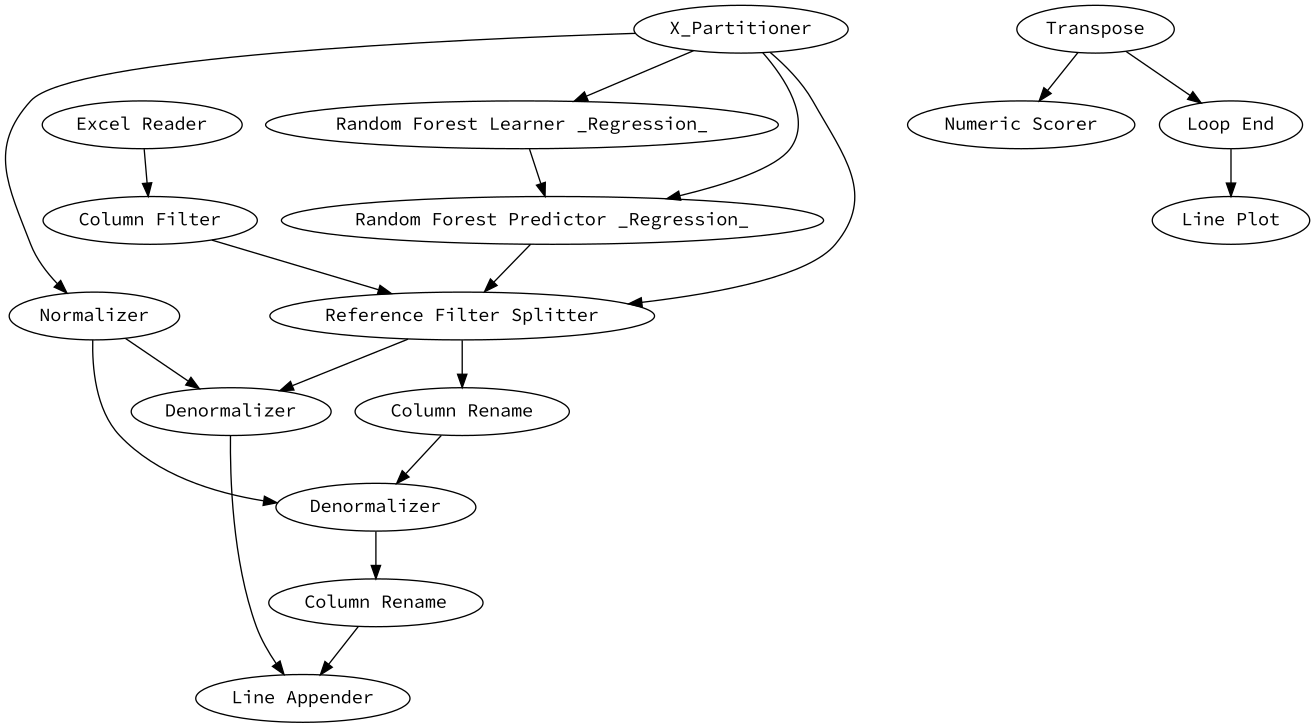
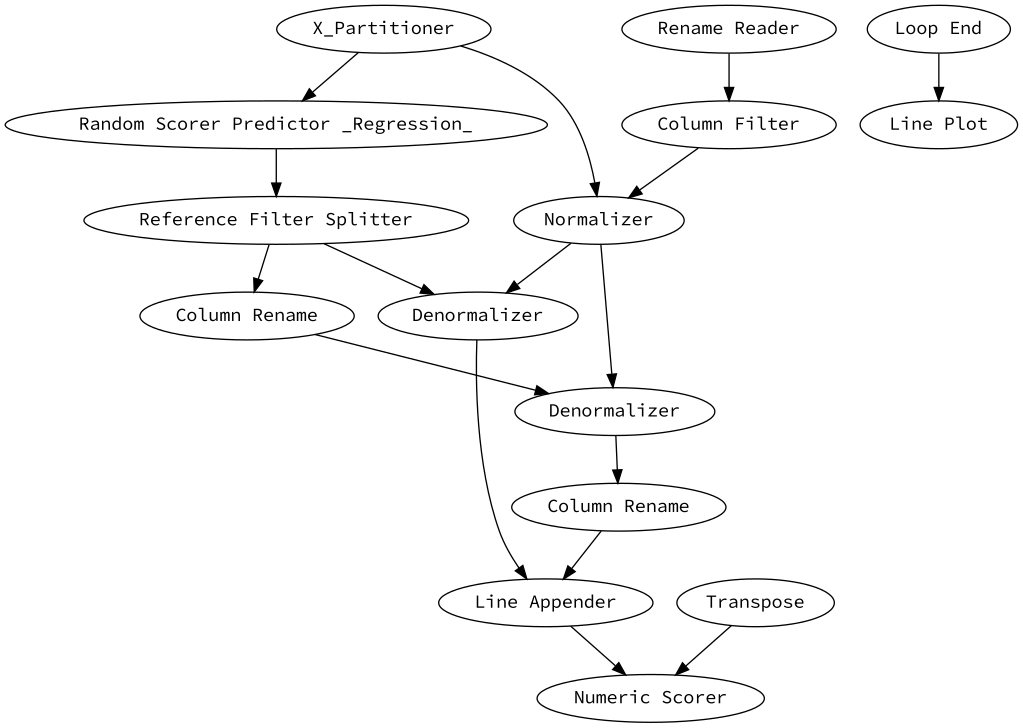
edge "Transpose" -> "Loop End": removed
node "Excel Reader": label "Excel Reader" -> "Rename Reader"
node "Random Forest Learner _Regression_": removed
node "Random Forest Predictor _Regression_": label "Random Forest Predictor _Regression_" -> "Random Scorer Predictor _Regression_"
edge "X_Partitioner" -> "Reference Filter Splitter": removed
edge "Column Filter" -> "Reference Filter Splitter": now "Column Filter" -> "Normalizer"
edge "Line Appender" -> "Numeric Scorer": added
